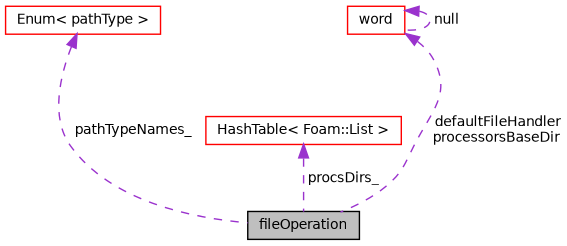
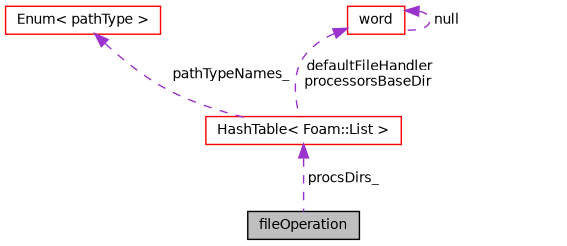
edge "fileOperation" -> "word": now "HashTable< Foam::List >" -> "word"
edge "fileOperation" -> "Enum< pathType >": now "HashTable< Foam::List >" -> "Enum< pathType >"
